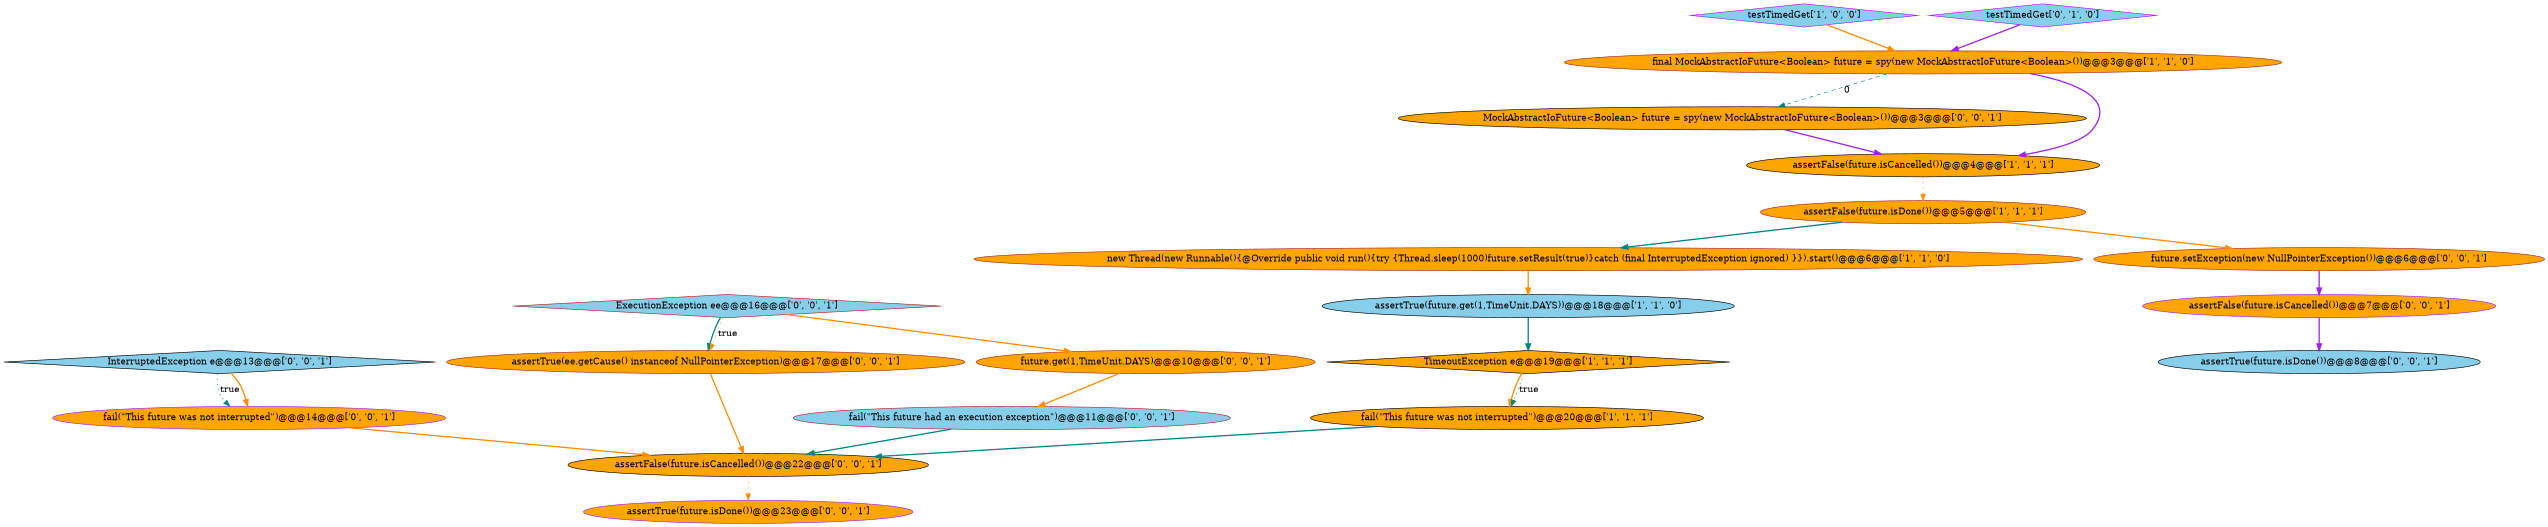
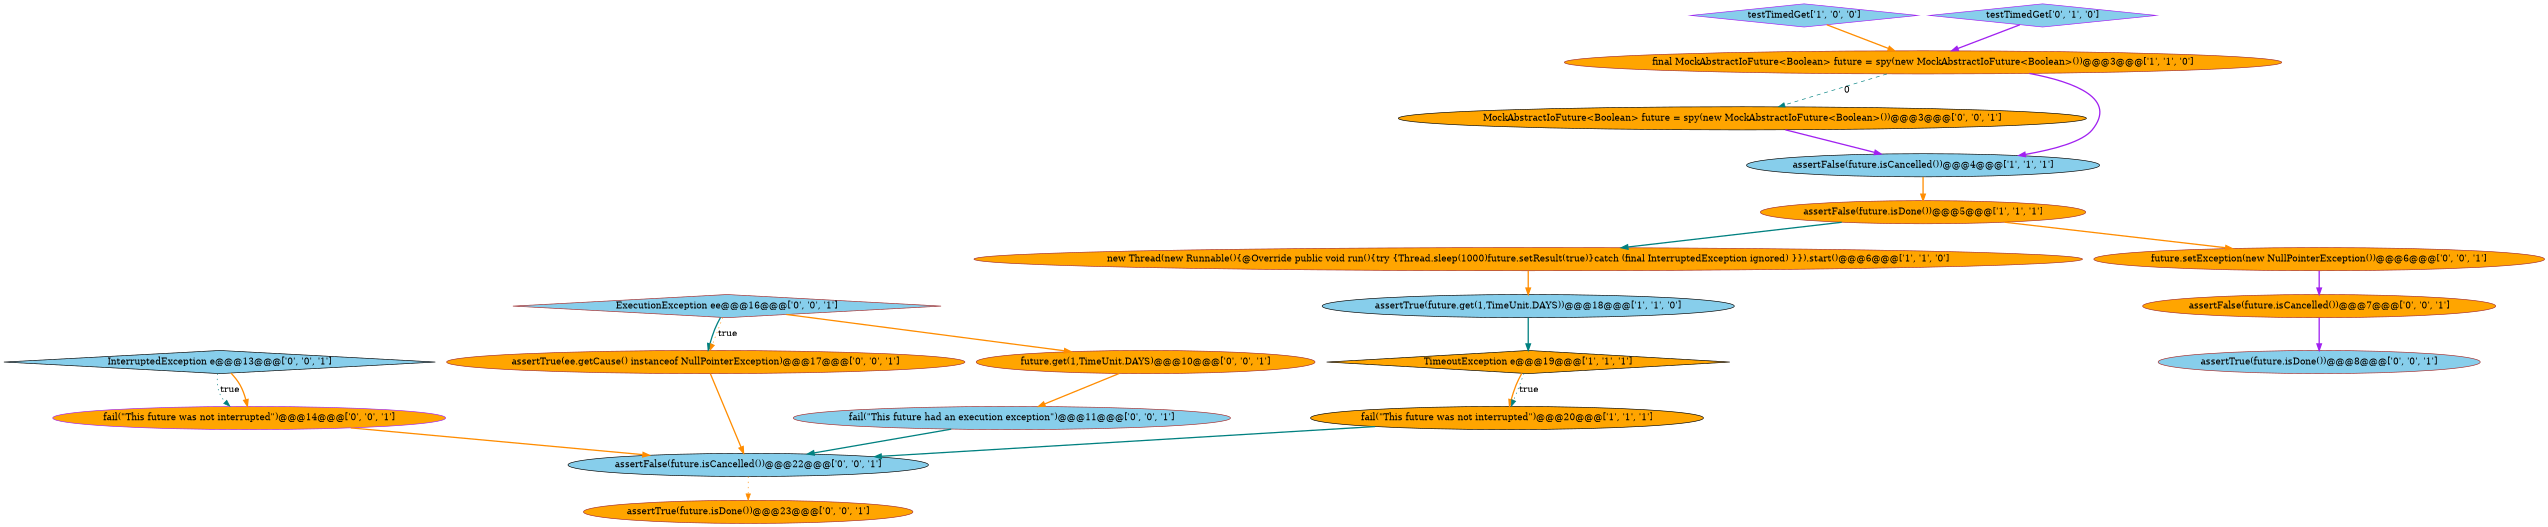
node "assertFalse(future.isCancelled())@@@4@@@['1', '1', '1']": fillcolor orange -> skyblue
edge "assertFalse(future.isCancelled())@@@4@@@['1', '1', '1']" -> "assertFalse(future.isDone())@@@5@@@['1', '1', '1']": style dotted -> bold
node "assertFalse(future.isCancelled())@@@7@@@['0', '0', '1']": color purple -> brown
node "assertTrue(future.isDone())@@@8@@@['0', '0', '1']": color black -> brown
node "assertFalse(future.isCancelled())@@@22@@@['0', '0', '1']": fillcolor orange -> skyblue
node "assertTrue(future.isDone())@@@23@@@['0', '0', '1']": color purple -> brown
